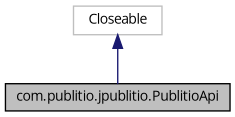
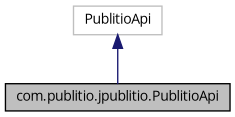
node "Closeable": label "Closeable" -> "PublitioApi"
